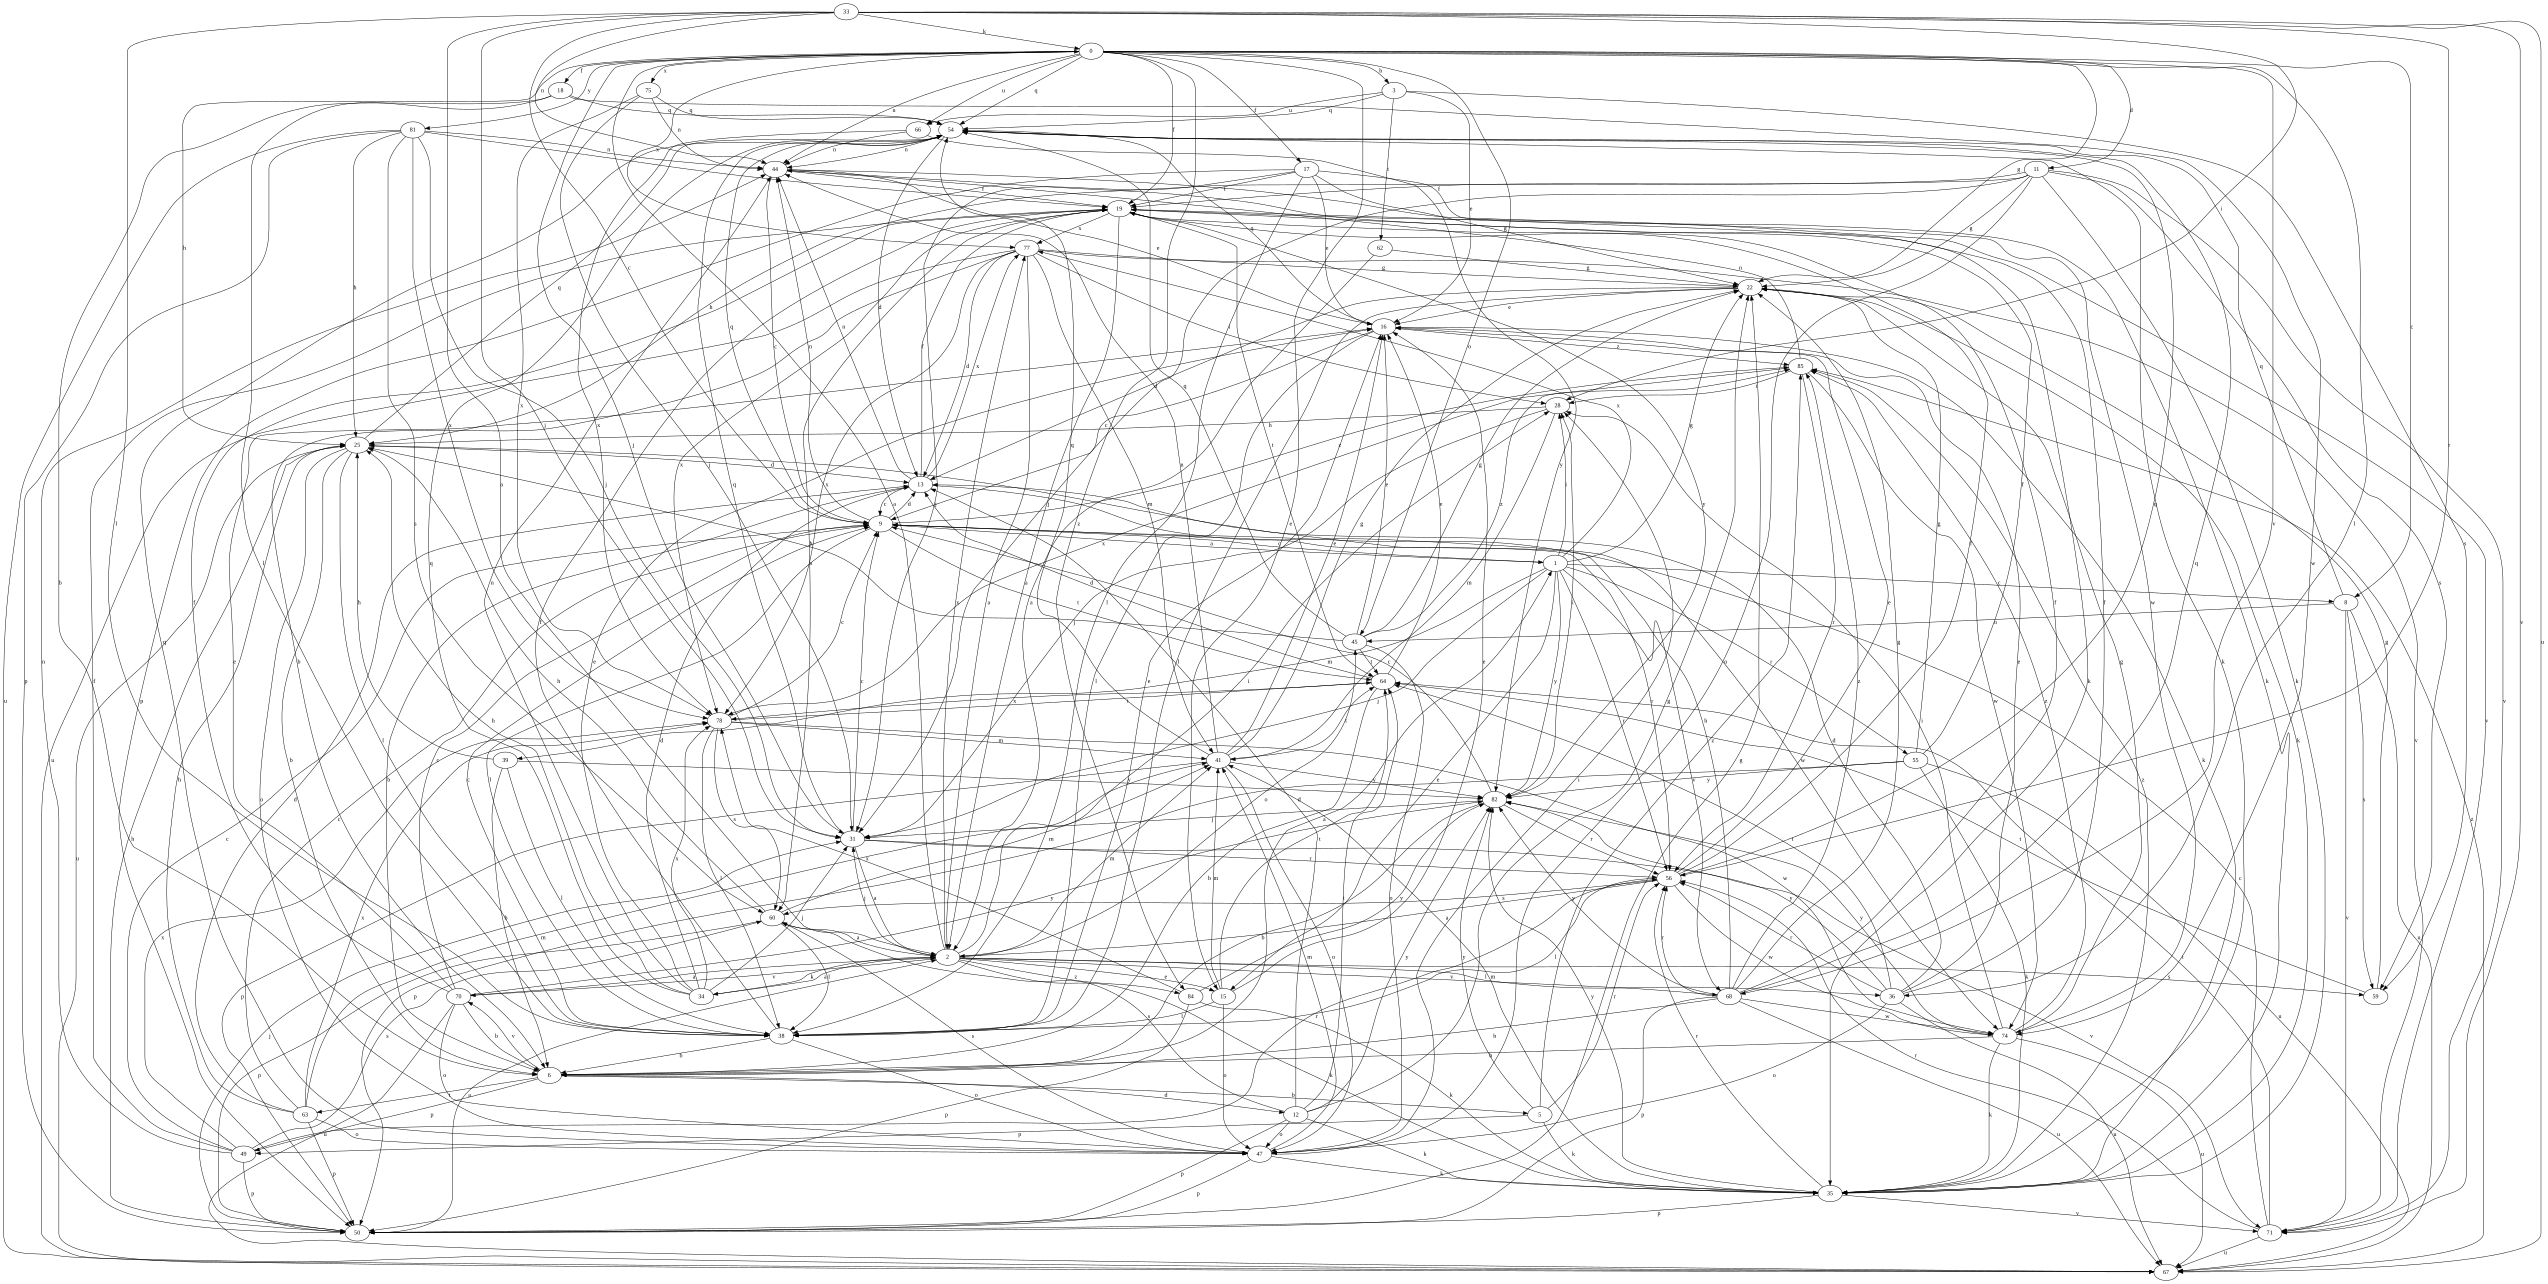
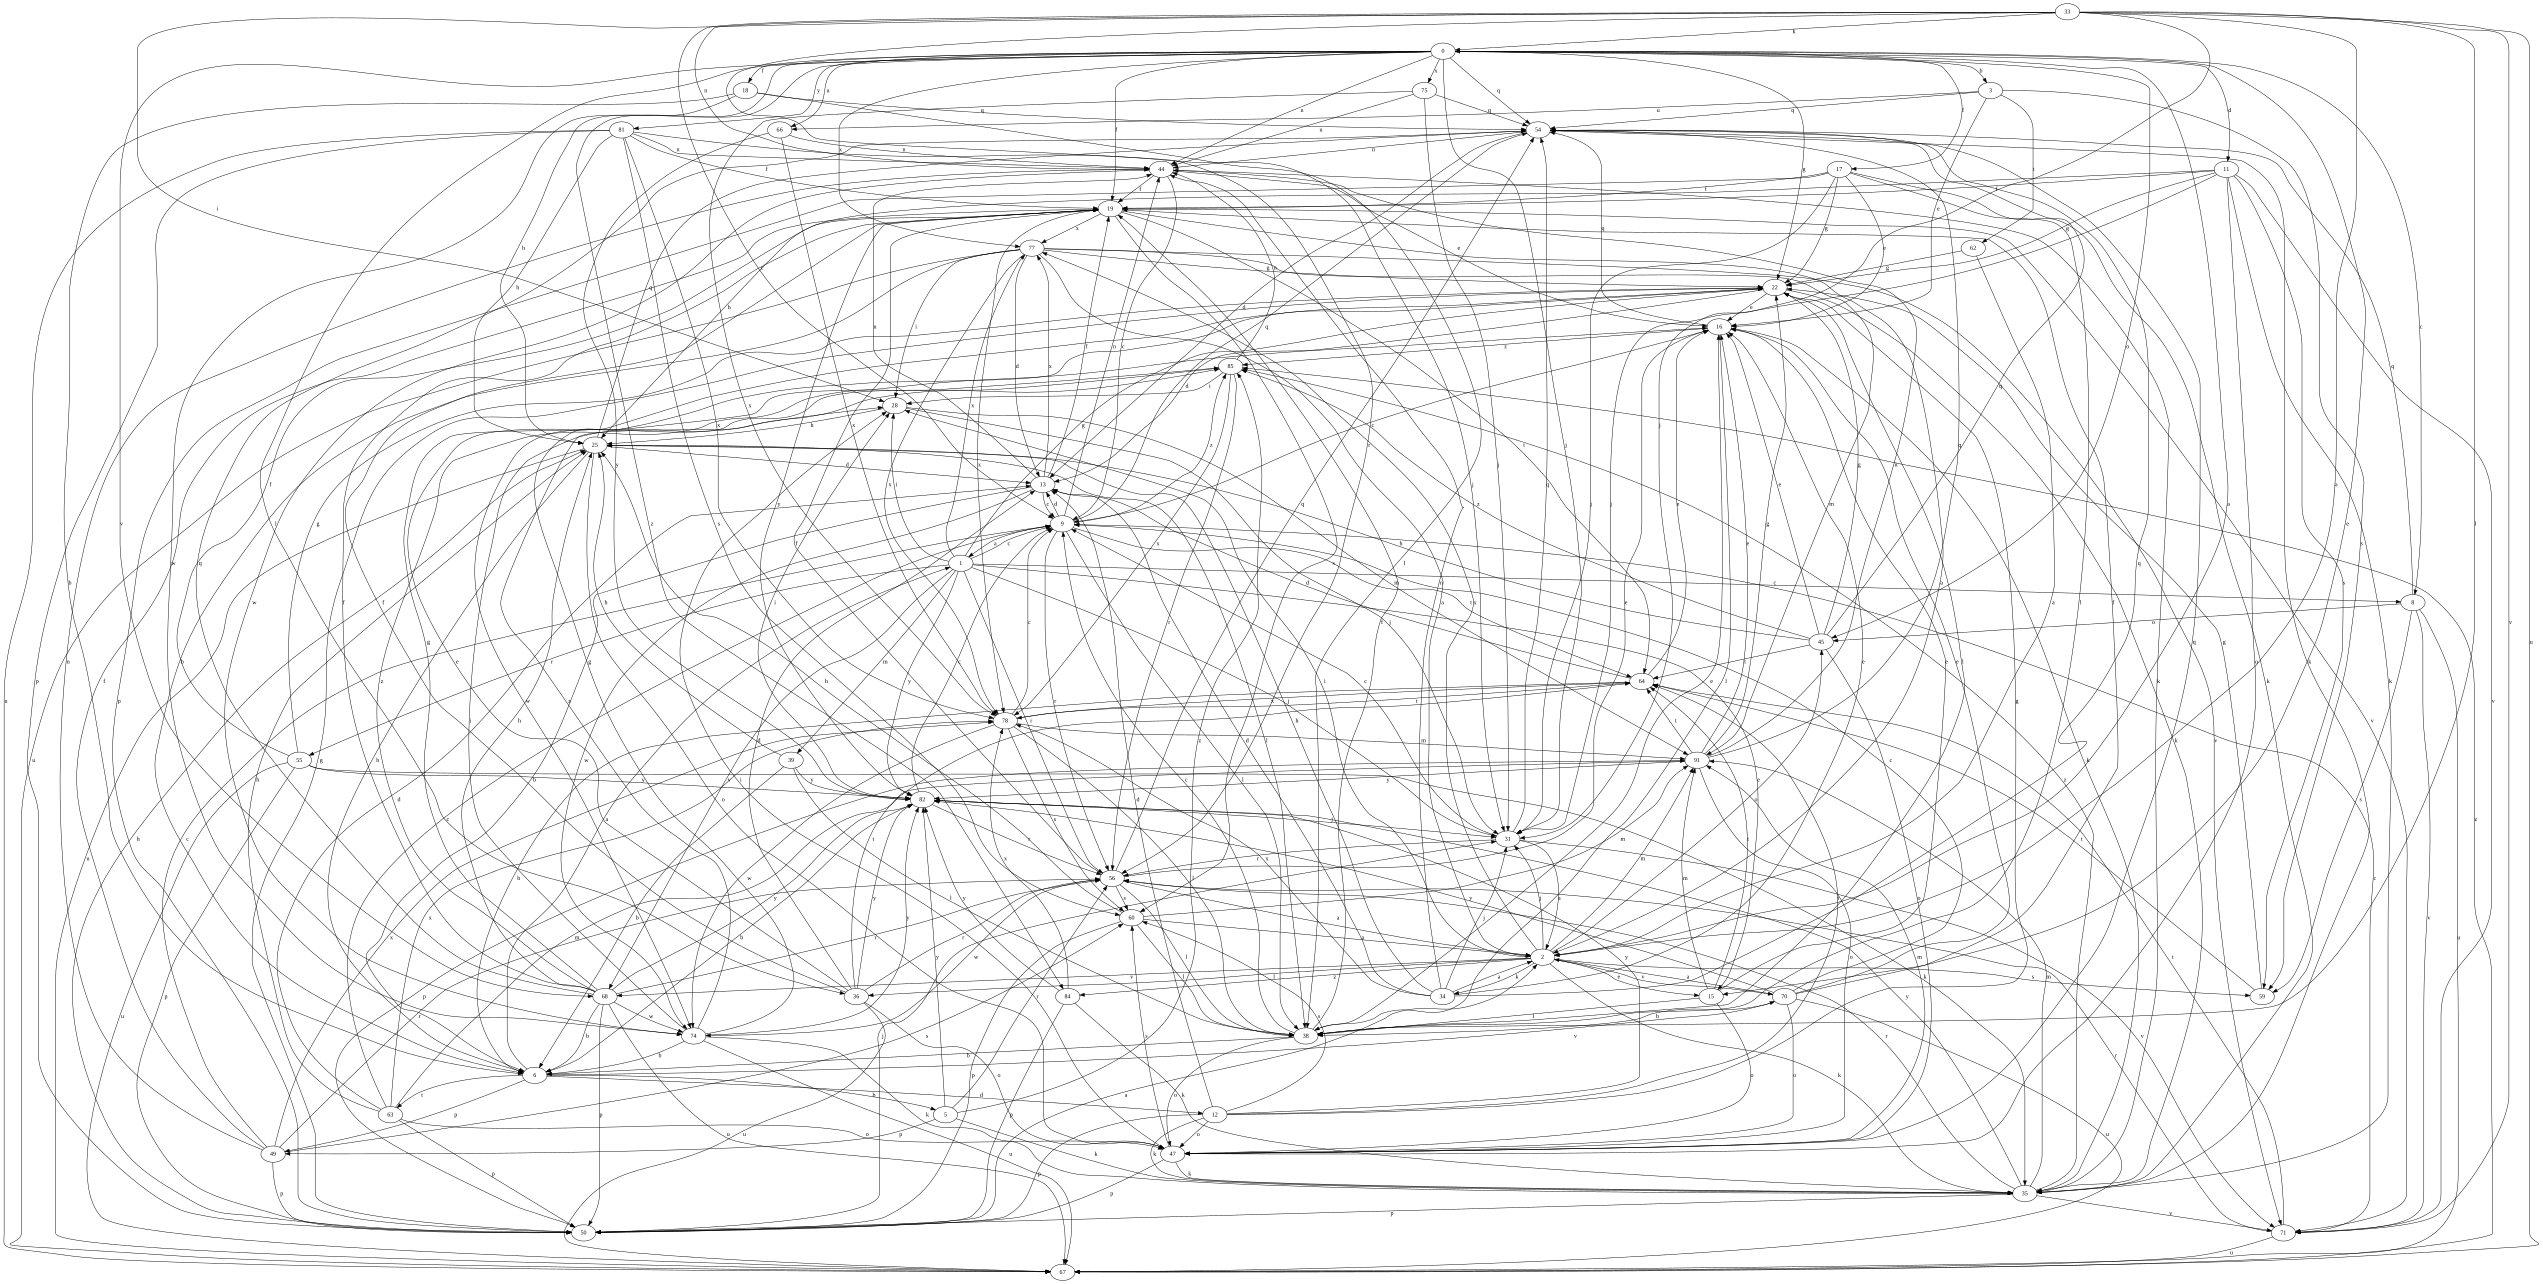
node "41": label "41" -> "91"
edge "70" -> "6": now "70" -> "38"
